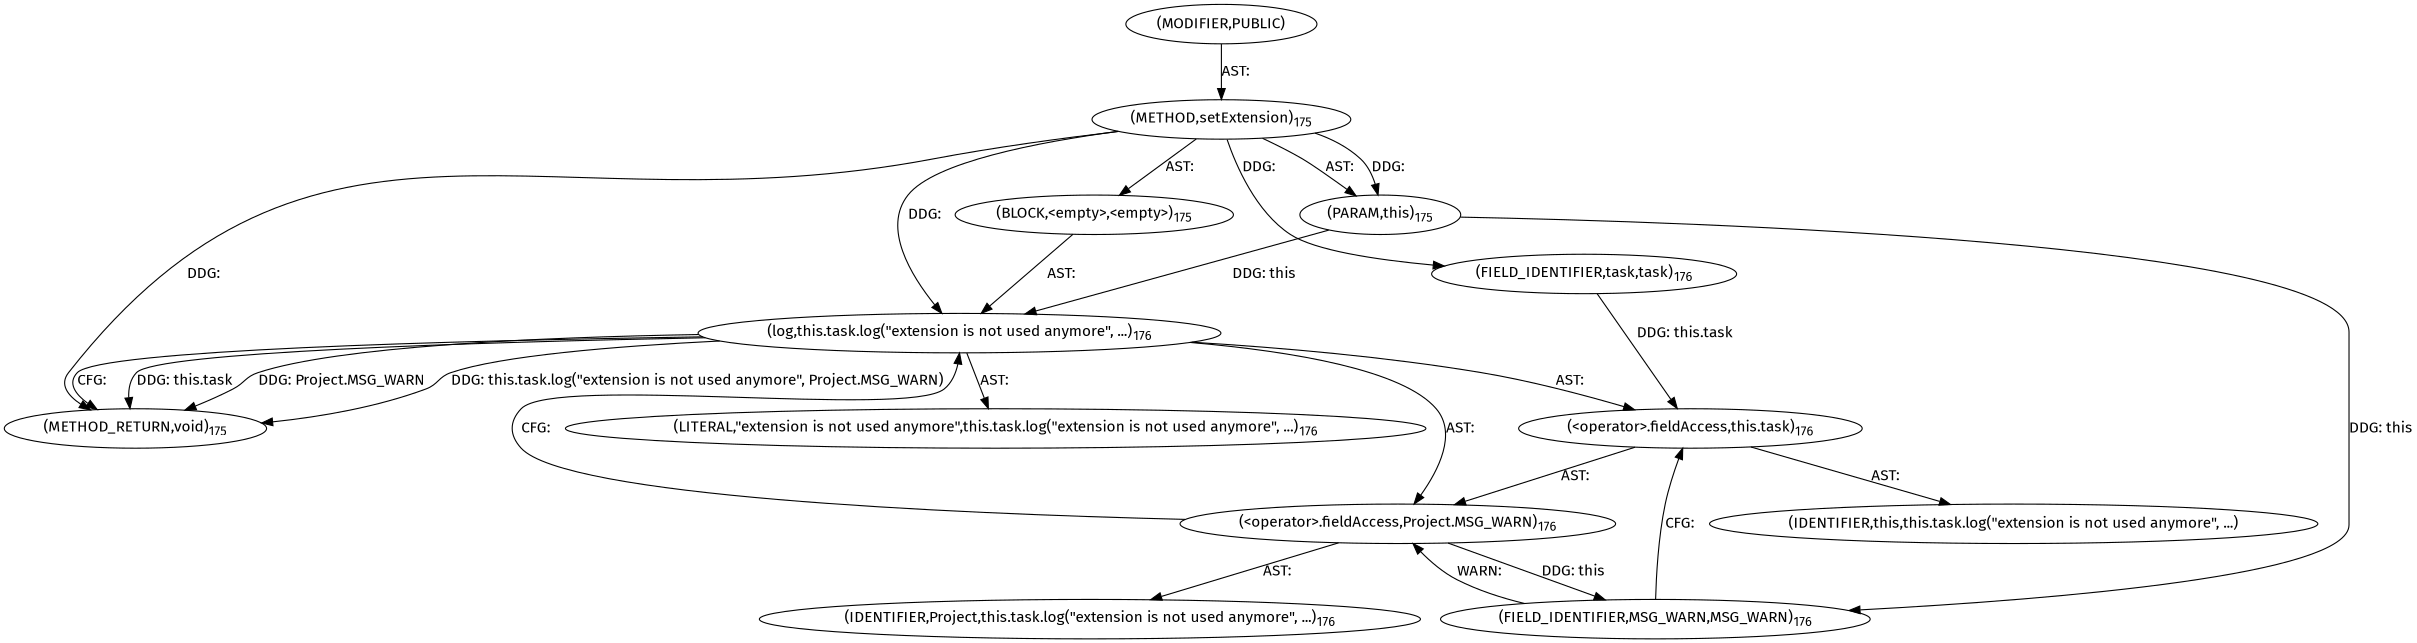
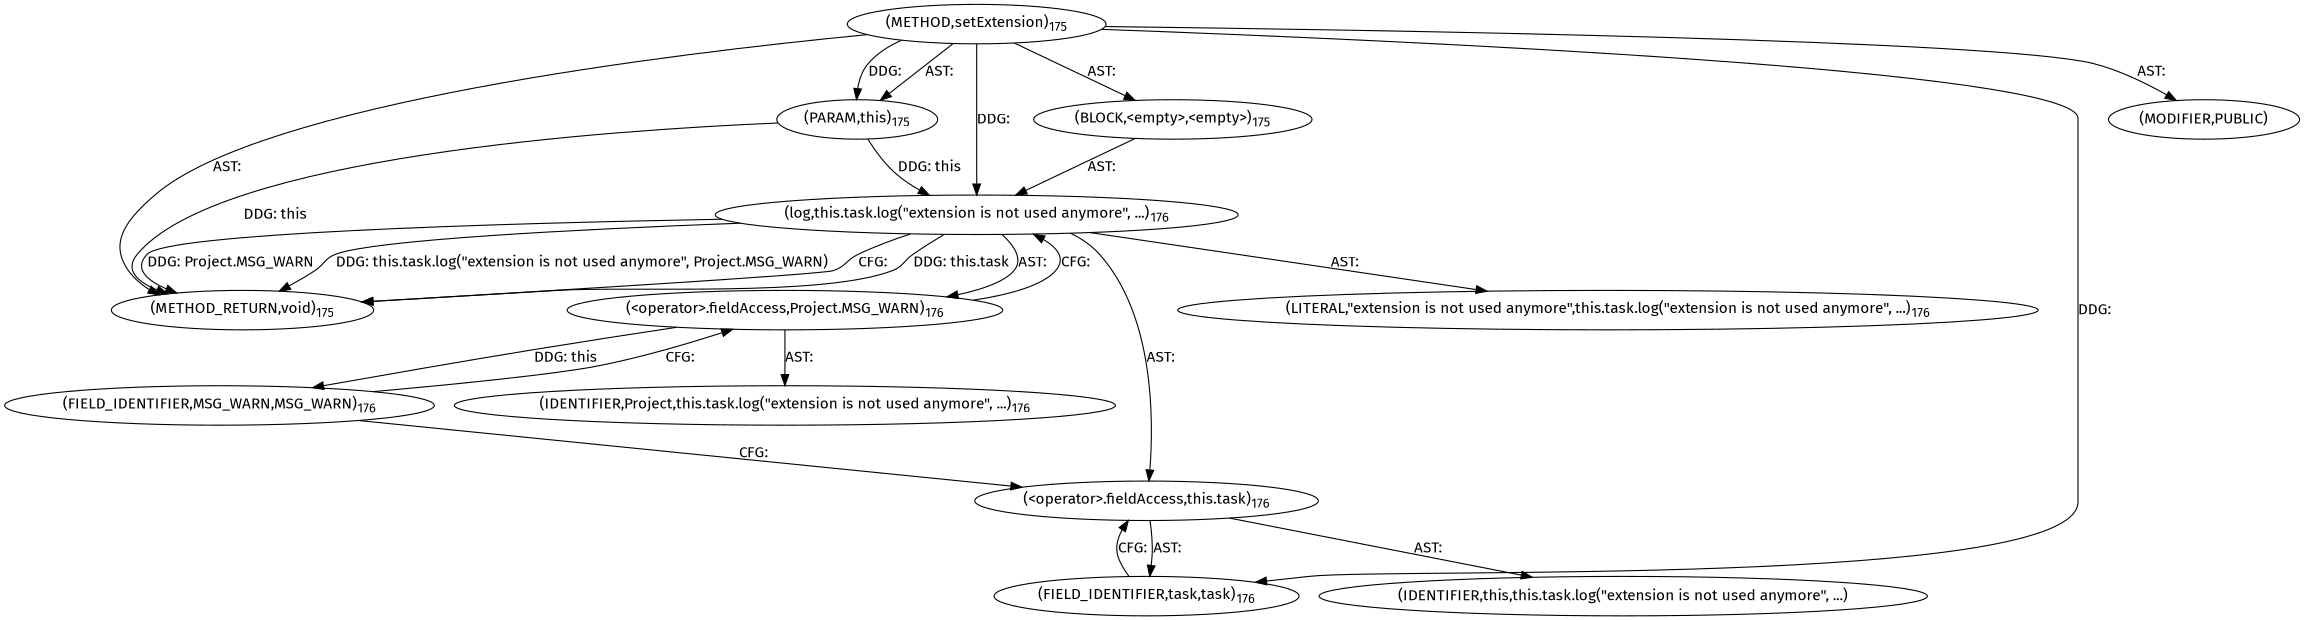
edge "(MODIFIER,PUBLIC)" -> "(METHOD,setExtension)": reversed
edge "(METHOD,setExtension)" -> "(METHOD_RETURN,void)": label "DDG: " -> "AST: "
edge "(PARAM,this)" -> "(FIELD_IDENTIFIER,MSG_WARN,MSG_WARN)": now "(PARAM,this)" -> "(METHOD_RETURN,void)"
edge "(FIELD_IDENTIFIER,task,task)" -> "(<operator>.fieldAccess,this.task)": label "DDG: this.task" -> "CFG: "
edge "(<operator>.fieldAccess,this.task)" -> "(<operator>.fieldAccess,Project.MSG_WARN)": now "(<operator>.fieldAccess,this.task)" -> "(FIELD_IDENTIFIER,task,task)"
edge "(FIELD_IDENTIFIER,MSG_WARN,MSG_WARN)" -> "(<operator>.fieldAccess,Project.MSG_WARN)": label "WARN: " -> "CFG: "
